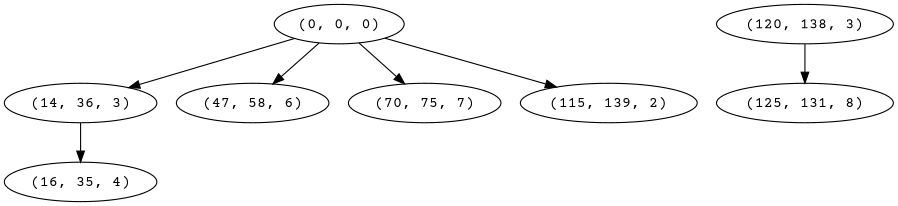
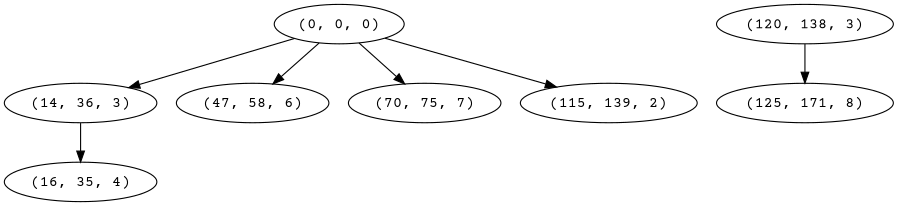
node "(125, 131, 8)": label "(125, 131, 8)" -> "(125, 171, 8)"
